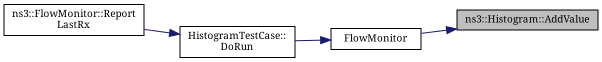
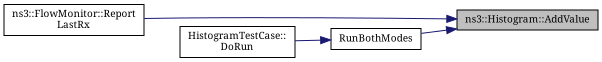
edge "ns3::FlowMonitor::Report LastRx" -> "HistogramTestCase:: DoRun": now "ns3::FlowMonitor::Report LastRx" -> "ns3::Histogram::AddValue"
node "FlowMonitor": label "FlowMonitor" -> "RunBothModes"
